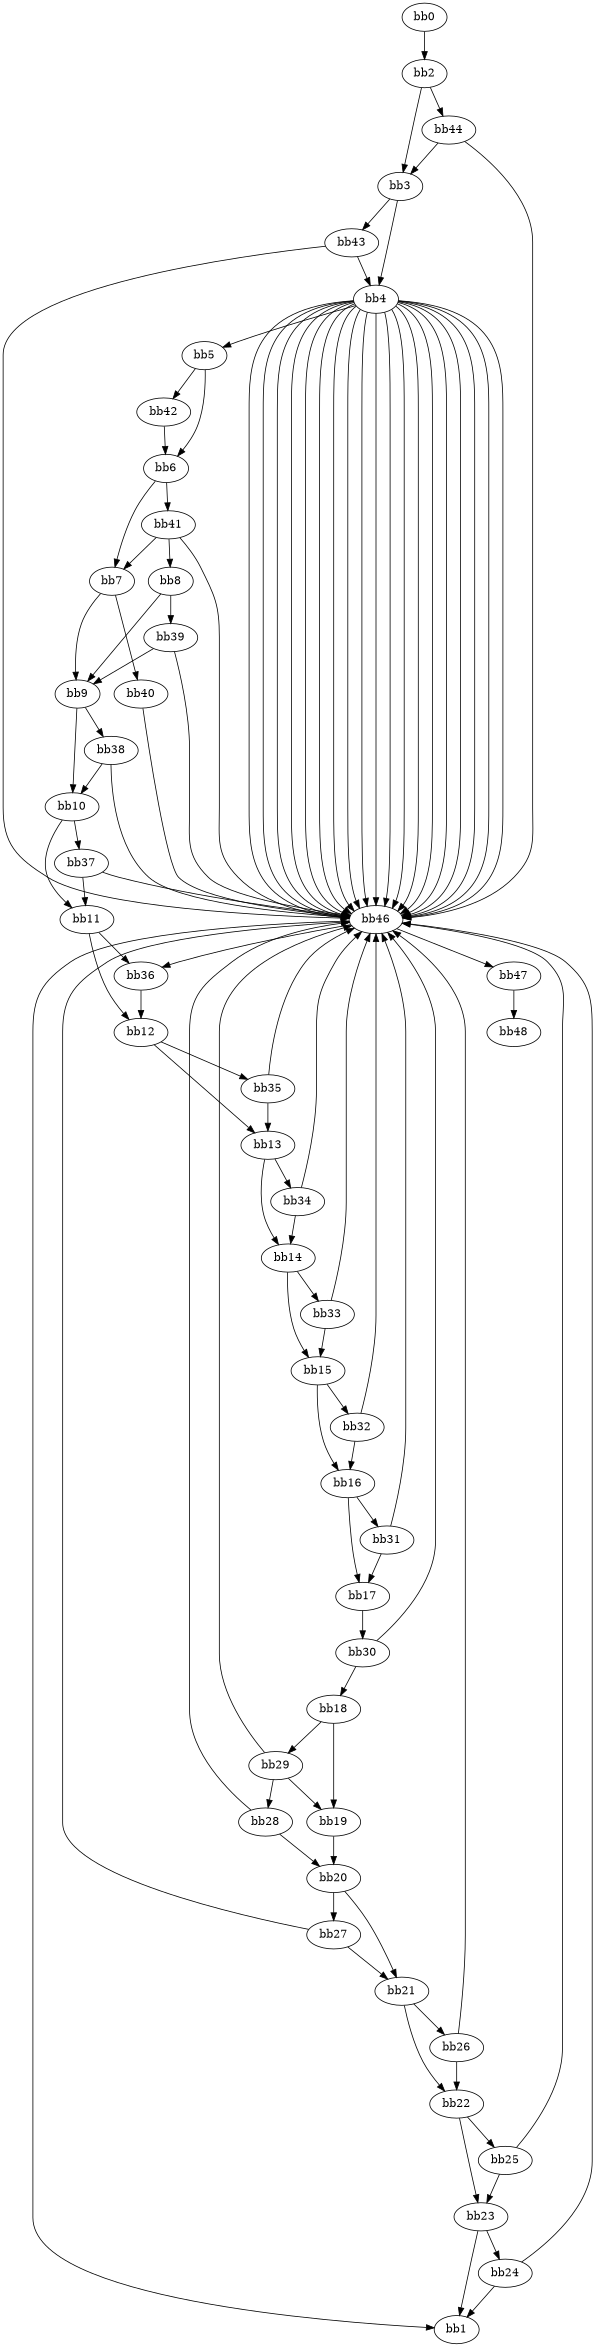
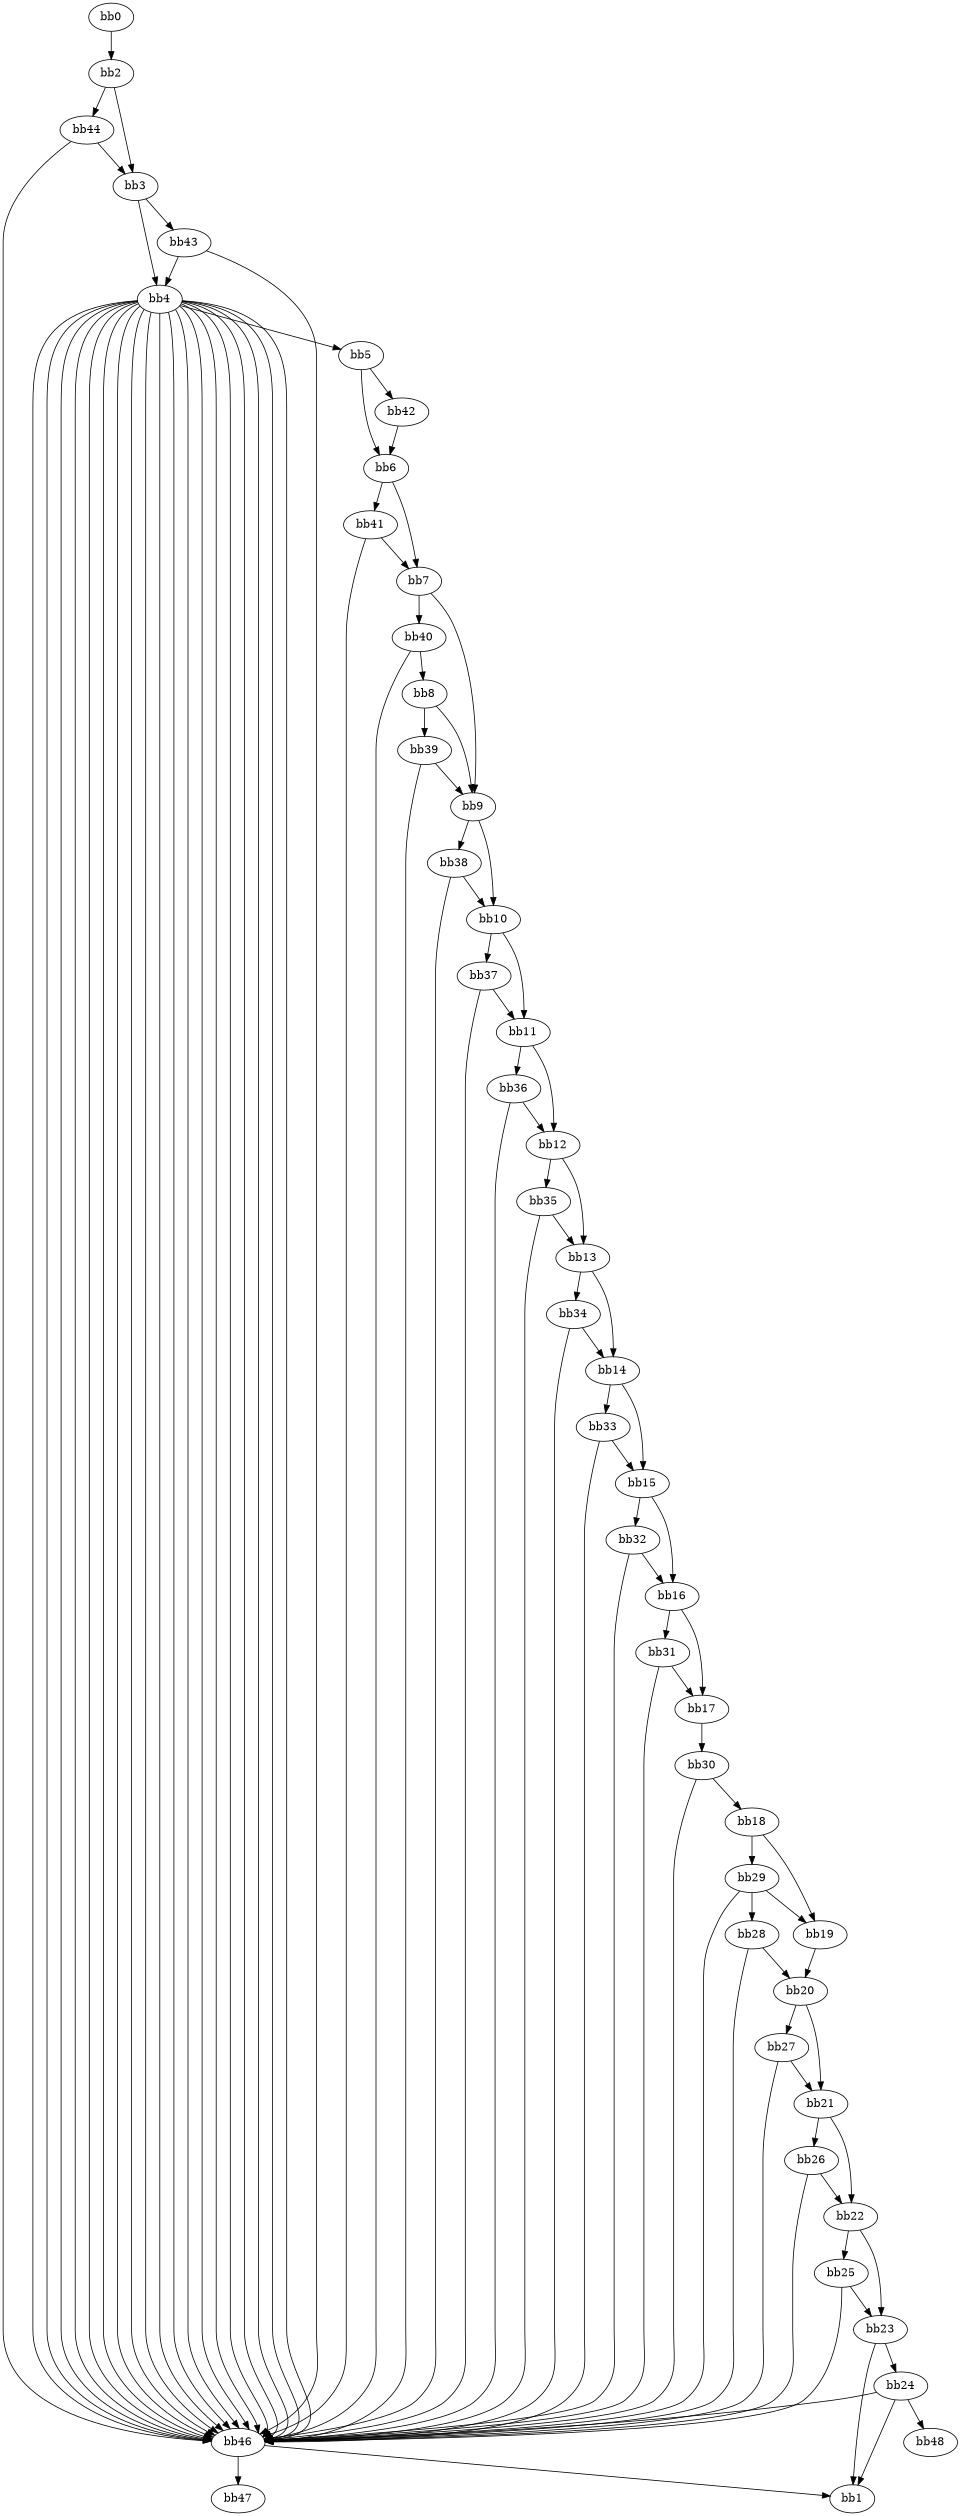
edge "bb41" -> "bb8": now "bb40" -> "bb8"
edge "bb46" -> "bb36": reversed
edge "bb47" -> "bb48": now "bb24" -> "bb48"
